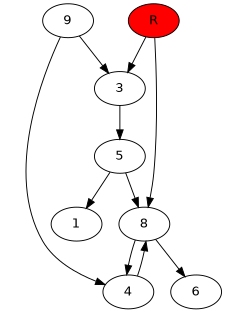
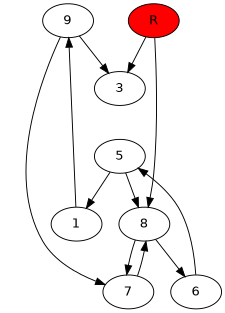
edge "3" -> "5": now "6" -> "5"
edge "1" -> "9": added
node "4": label "4" -> "7"
